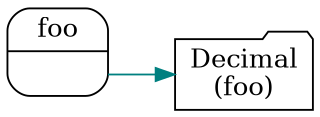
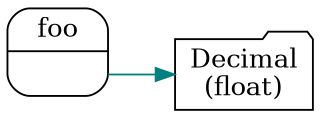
node "Decimal (foo)": label "Decimal (foo)" -> "Decimal (float)"
